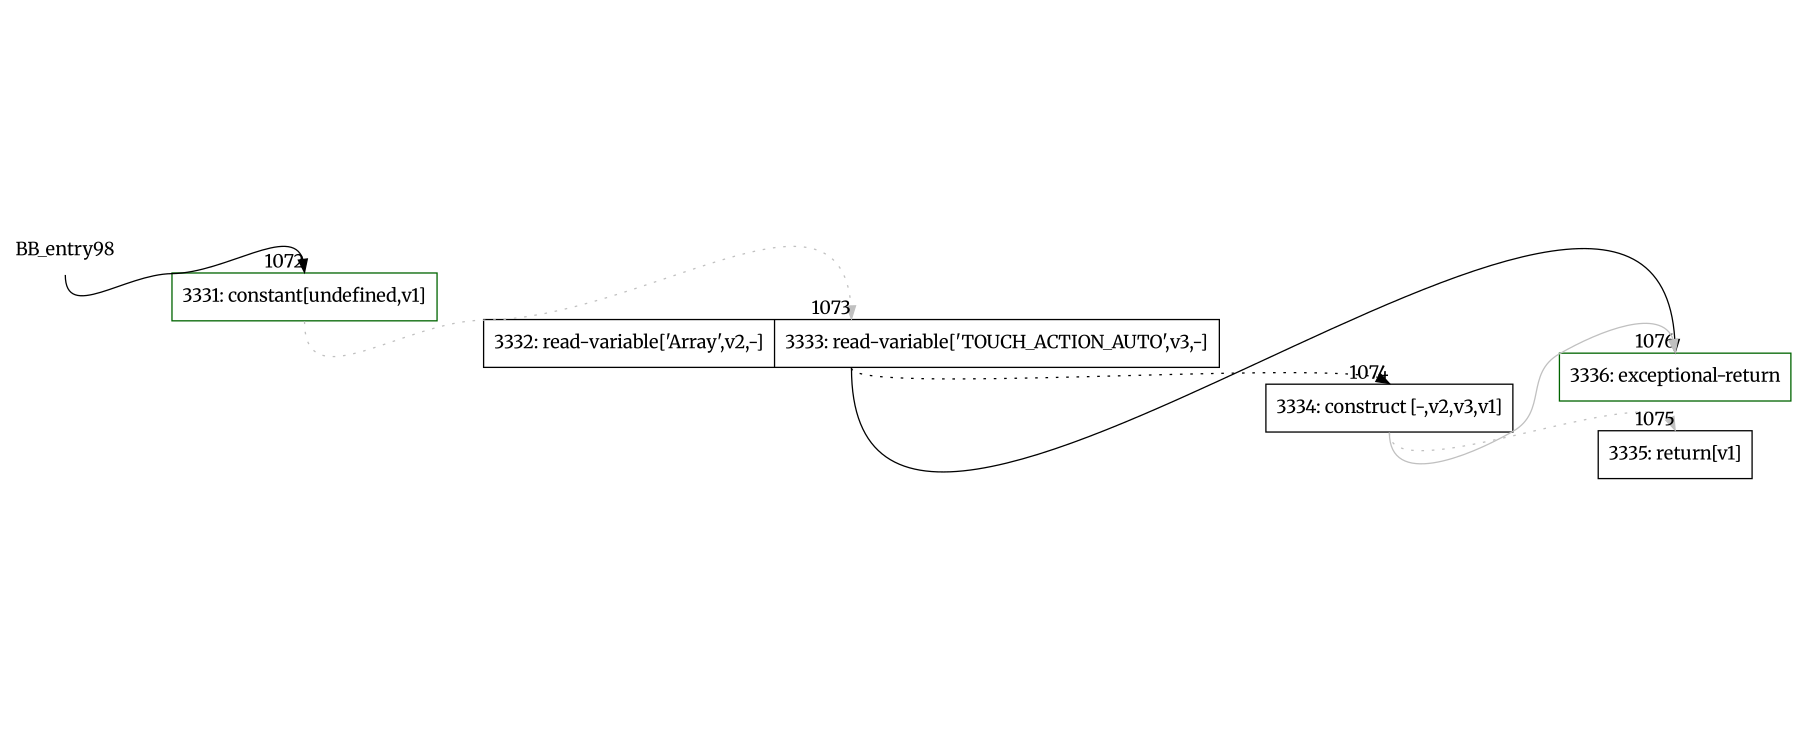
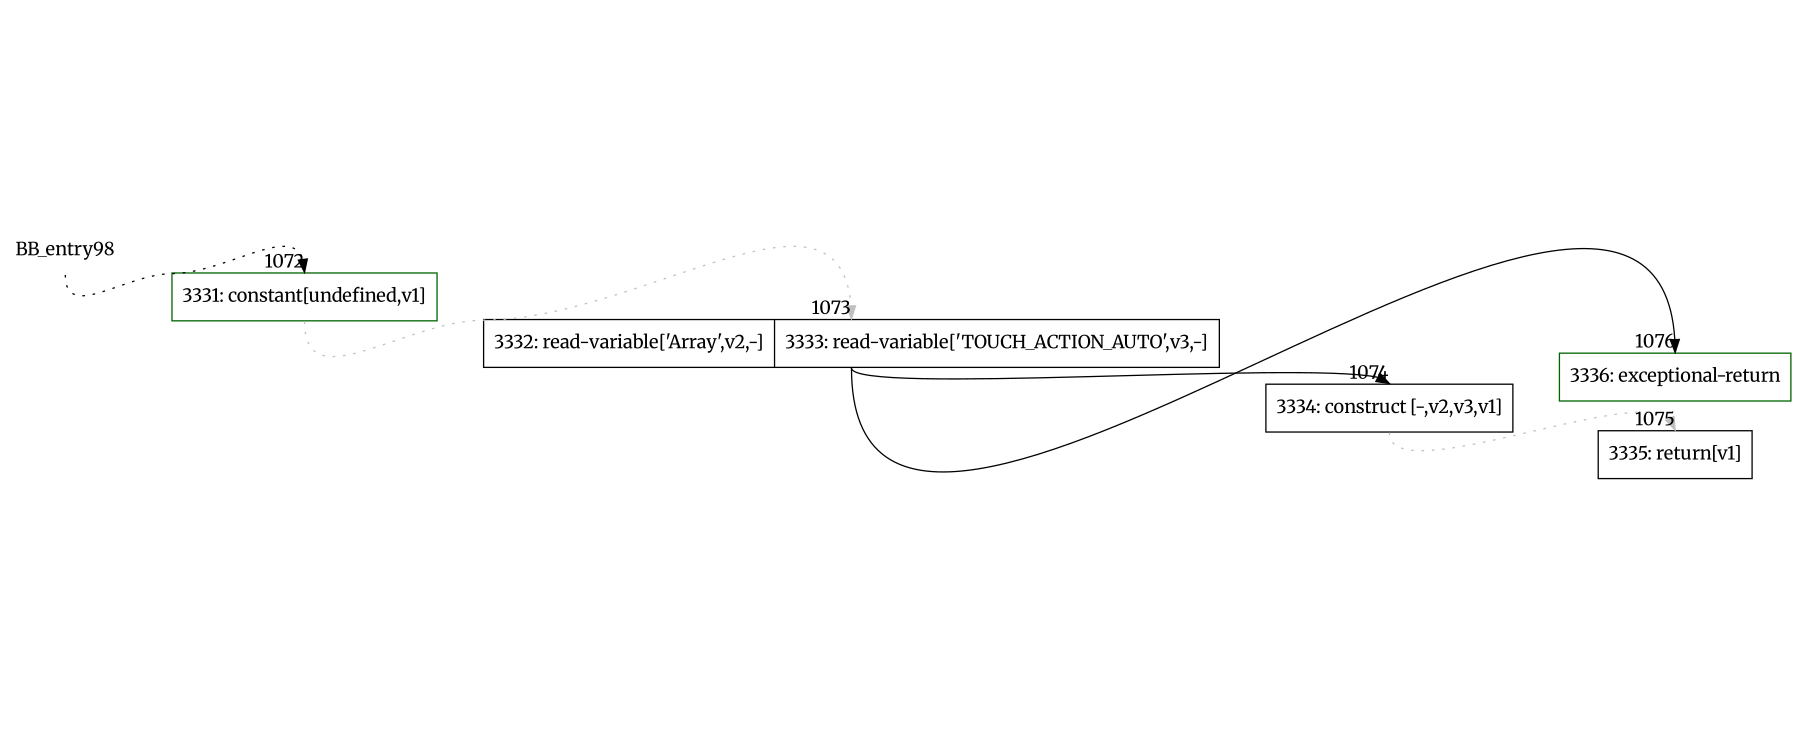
edge "BB_entry98" -> "3331: constant[undefined,v1]": style solid -> dotted
edge "3332: read-variable['Array',v2,-]" -> "3334: construct [-,v2,v3,v1]": style dotted -> solid
edge "3334: construct [-,v2,v3,v1]" -> "3336: exceptional-return": removed
